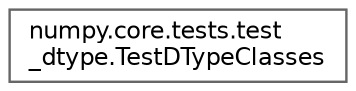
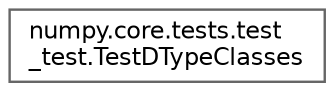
node "numpy.core.tests.test _dtype.TestDTypeClasses": label "numpy.core.tests.test _dtype.TestDTypeClasses" -> "numpy.core.tests.test _test.TestDTypeClasses"
